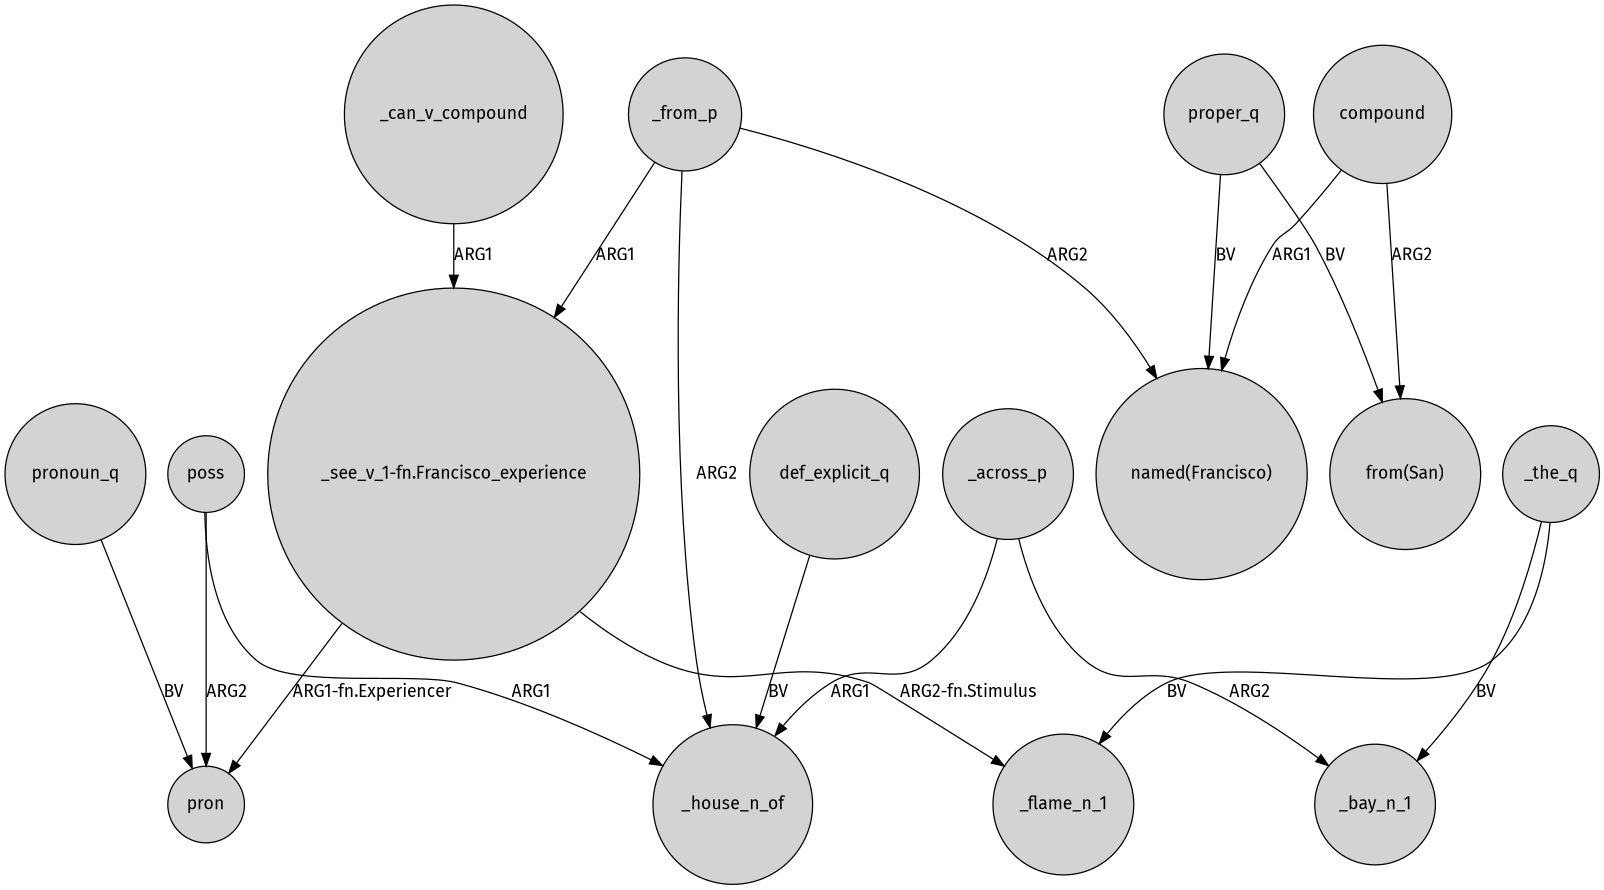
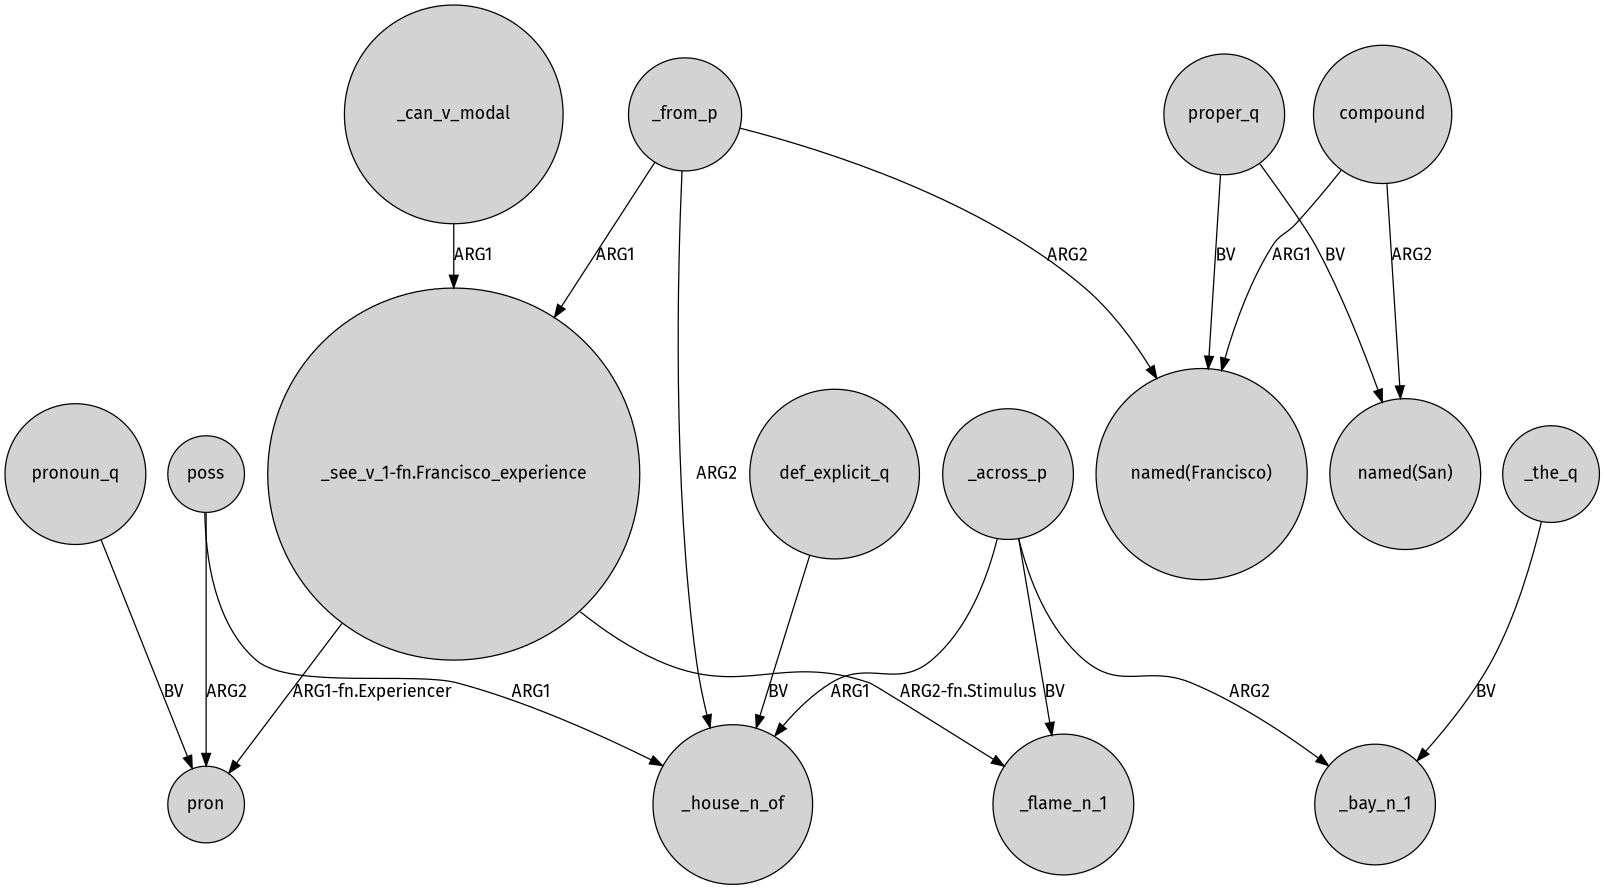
node "_can_v_compound": label "_can_v_compound" -> "_can_v_modal"
node "from(San)": label "from(San)" -> "named(San)"
edge "_the_q" -> "_flame_n_1": now "_across_p" -> "_flame_n_1"
